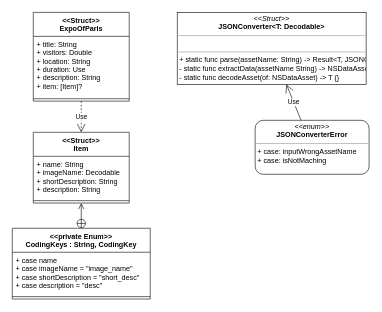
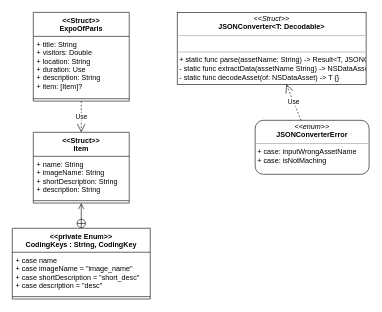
edge "<<enum>> JSONConverterError + case: inputWrongAssetName + case: isNotMaching" -> "<<Struct>> JSONConverter<T: Decodable> + static func parse(assetName: String) -> Result<T, JSONConverterError> - static func extractData(assetName String) -> NSDataAsset {} - static func decodeAsset(of: NSDataAsset) -> T {}": style solid -> dashed
node "+ name: String + imageName: Decodable + shortDescription: String + description: String": label "+ name: String + imageName: Decodable + shortDescription: String + description: String" -> "+ name: String + imageName: String + shortDescription: String + description: String"
